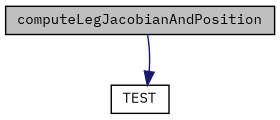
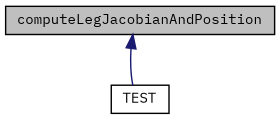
edge "computeLegJacobianAndPosition" -> "TEST": reversed
